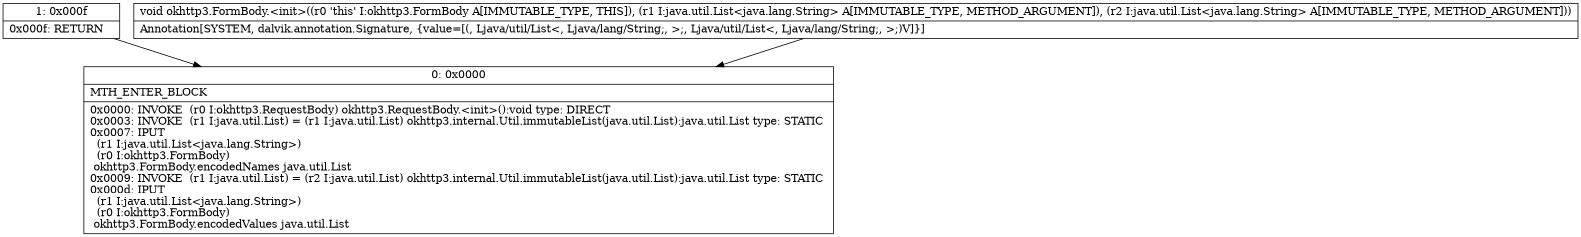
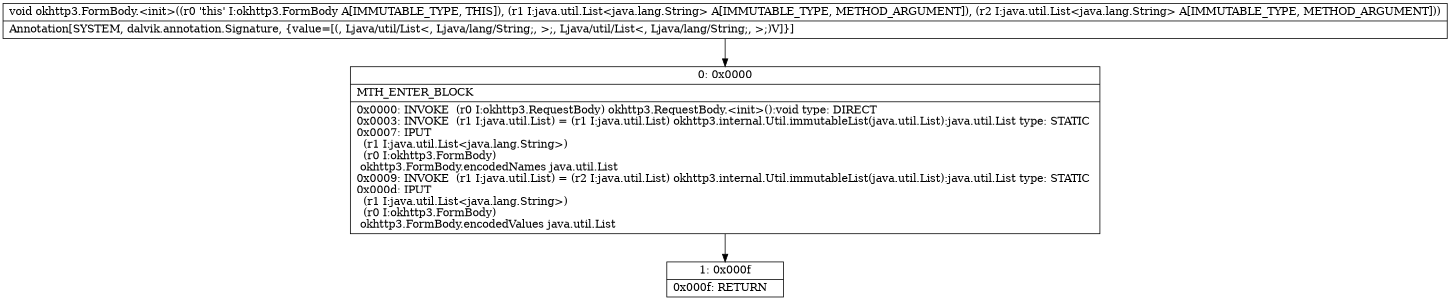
edge "1: 0x000f" -> "0: 0x0000": reversed
